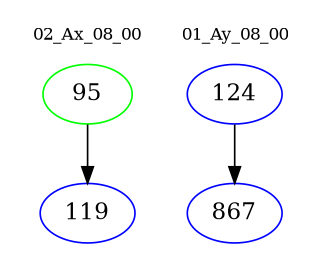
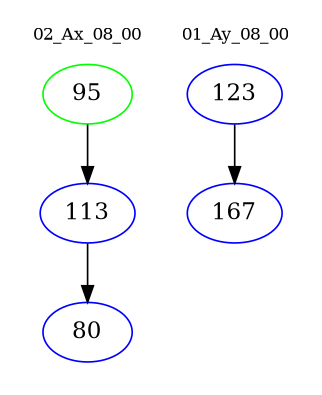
node "124": label "124" -> "123"
node "119": label "119" -> "113"
node "867": label "867" -> "167"
node "80": added
